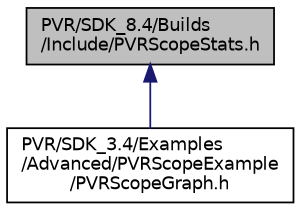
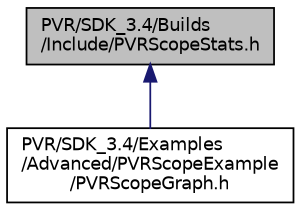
node "PVR/SDK_8.4/Builds /Include/PVRScopeStats.h": label "PVR/SDK_8.4/Builds /Include/PVRScopeStats.h" -> "PVR/SDK_3.4/Builds /Include/PVRScopeStats.h"
